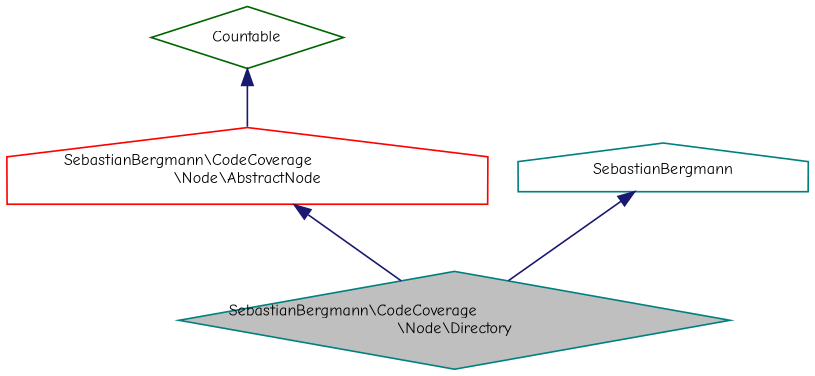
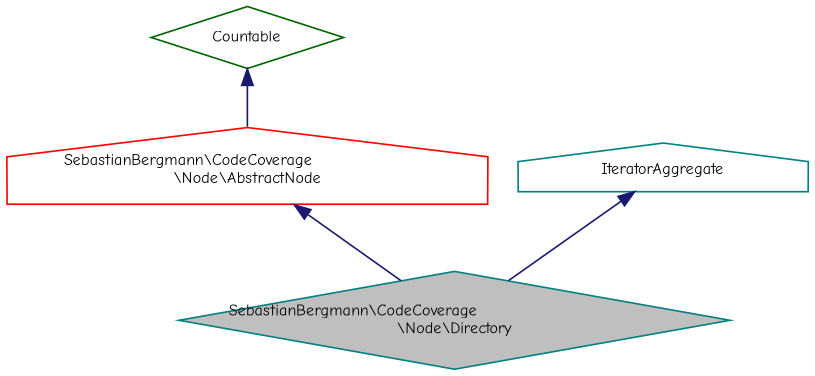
node "SebastianBergmann": label "SebastianBergmann" -> "IteratorAggregate"
